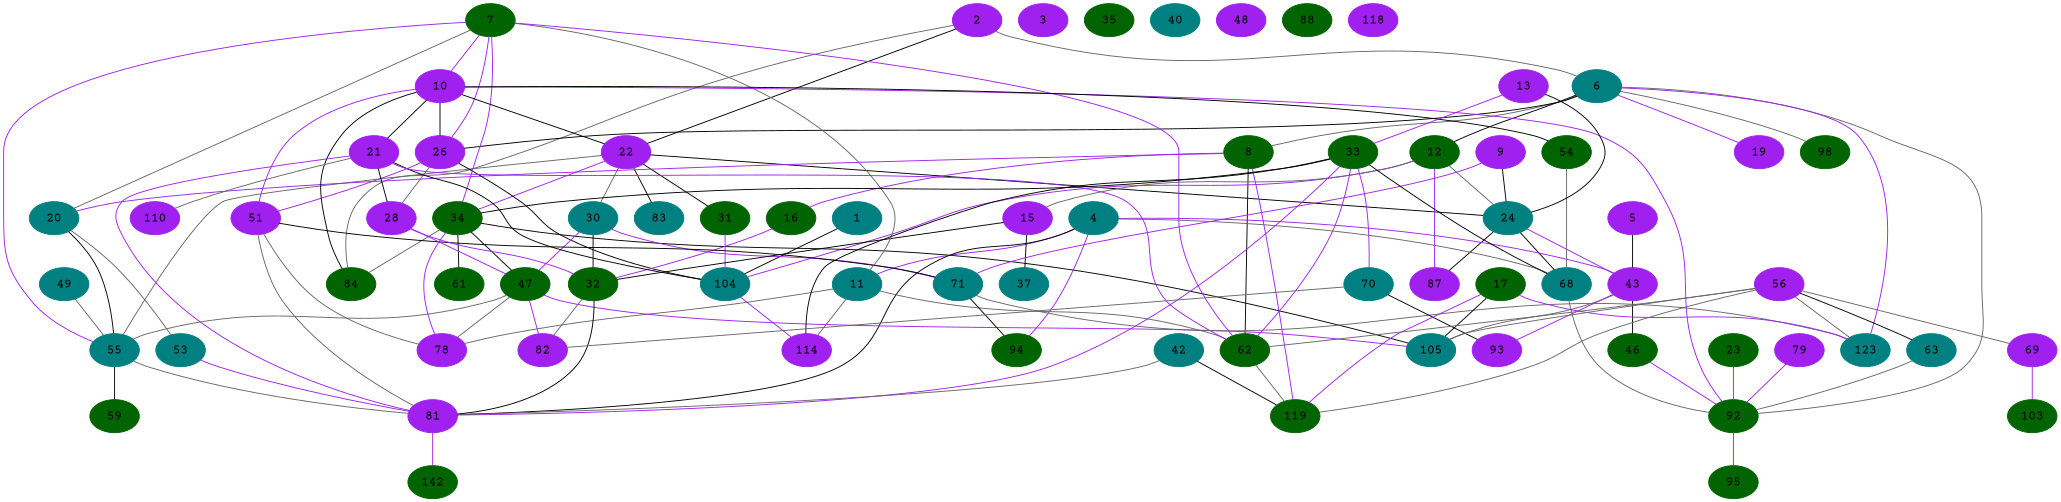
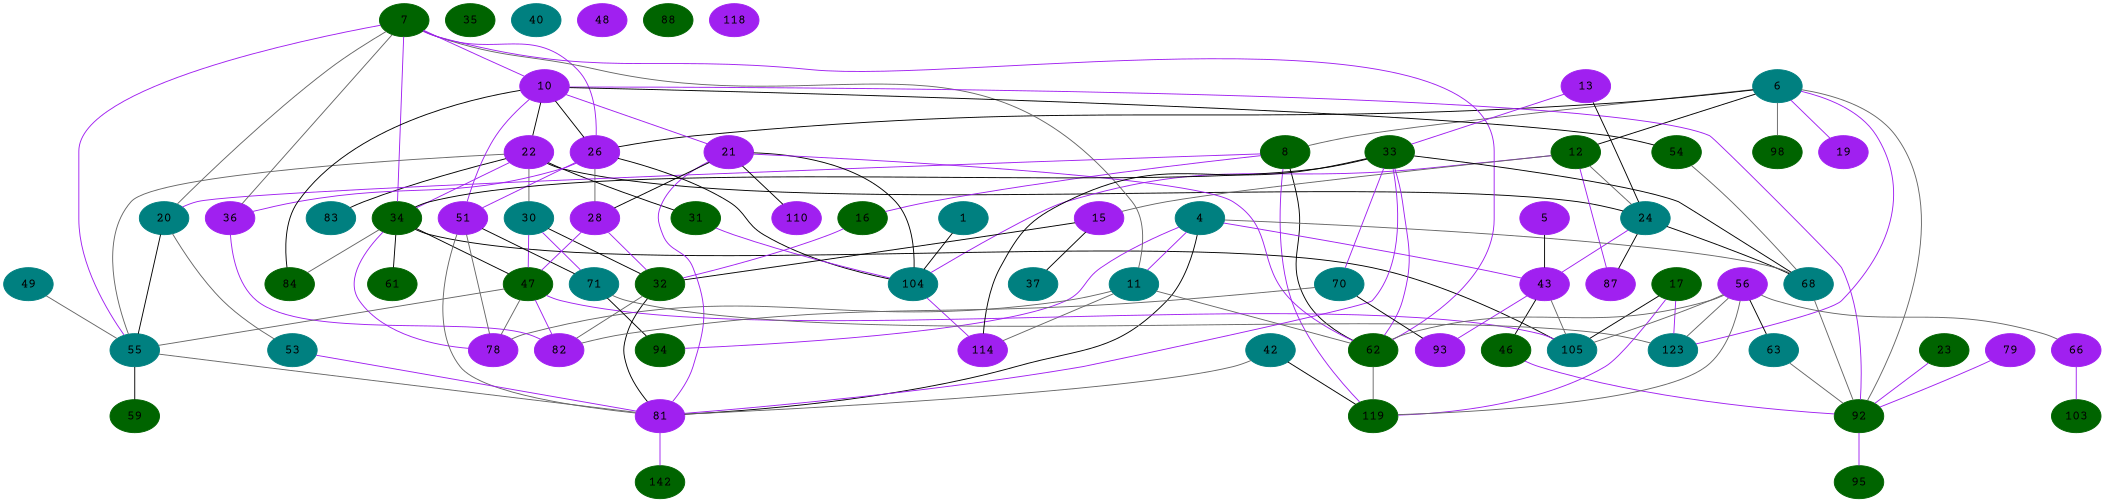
node "2": removed
node "3": removed
edge "10" -- "21": color black -> purple
node "9": removed
edge "21" -- "110": color gray40 -> black
node "36": added
node "69": label "69" -> "66"
